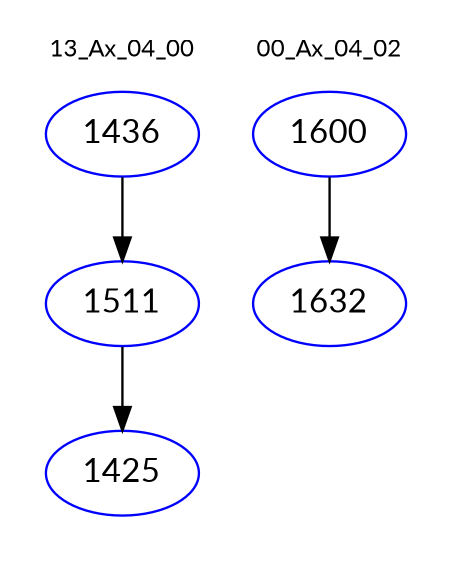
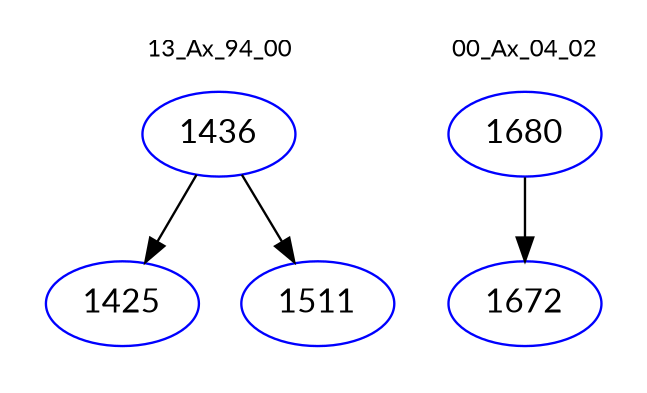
cluster "13_Ax_04_00": label "13_Ax_04_00" -> "13_Ax_94_00"
node "1600": label "1600" -> "1680"
node "1632": label "1632" -> "1672"
edge "1511" -> "1425": now "1436" -> "1425"
